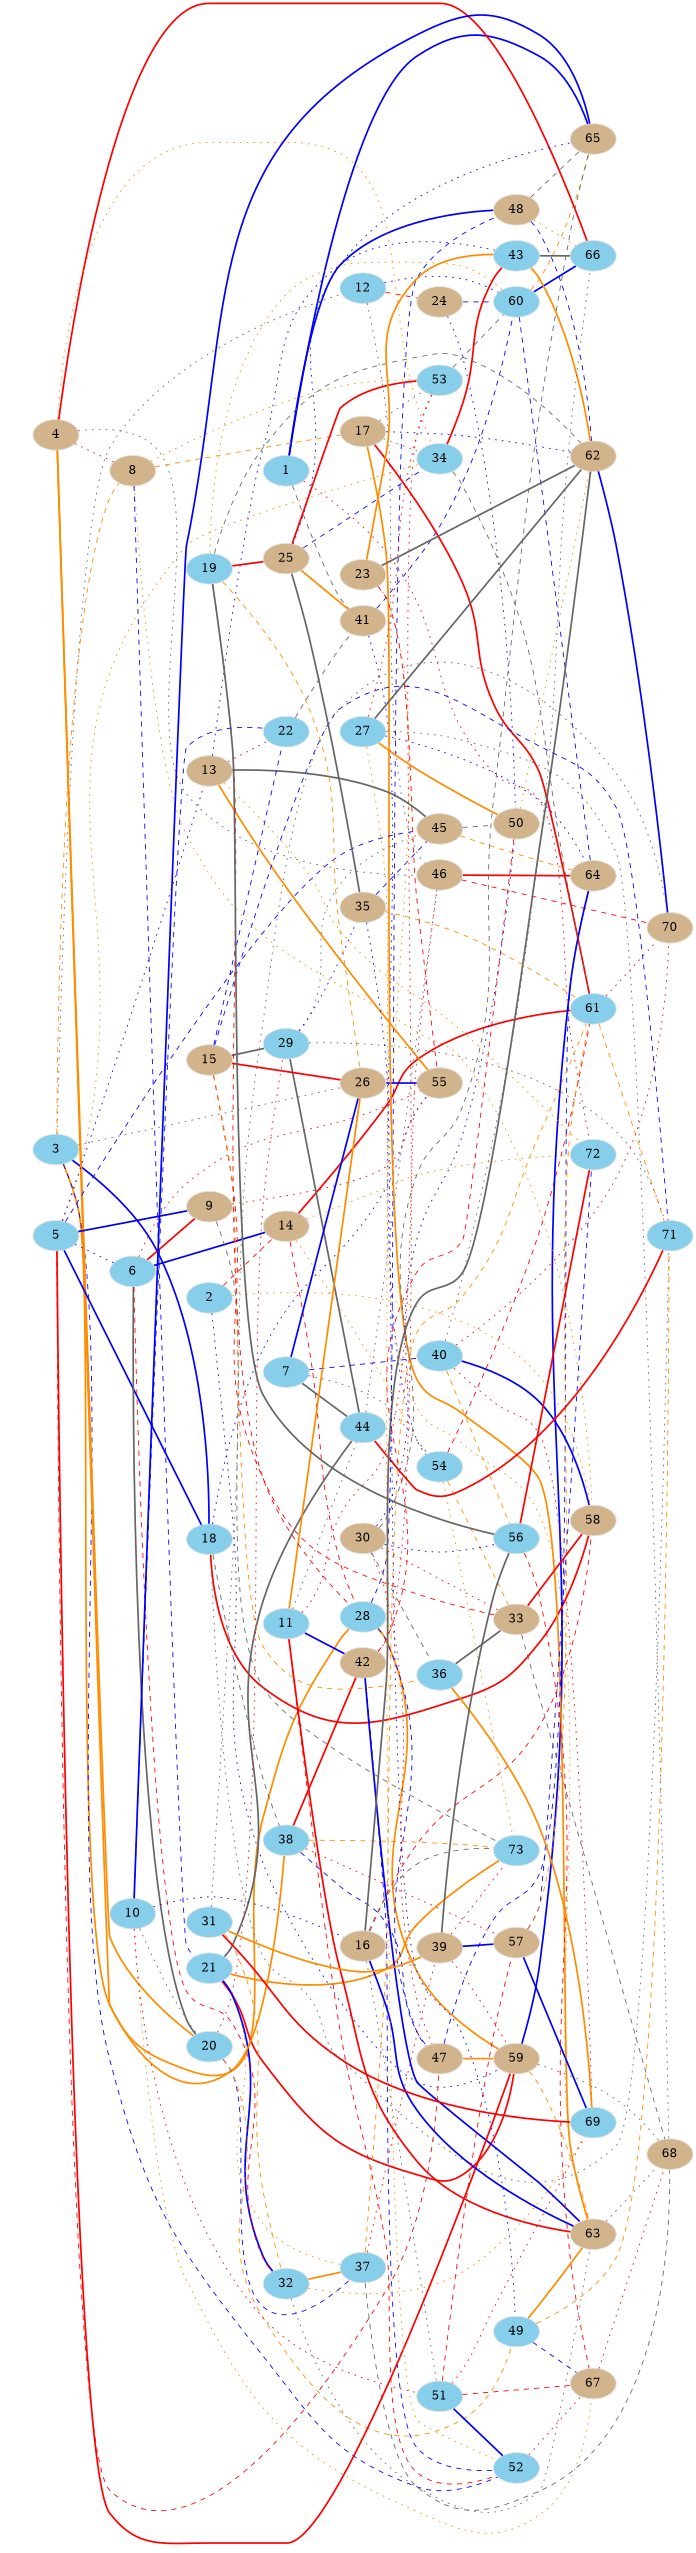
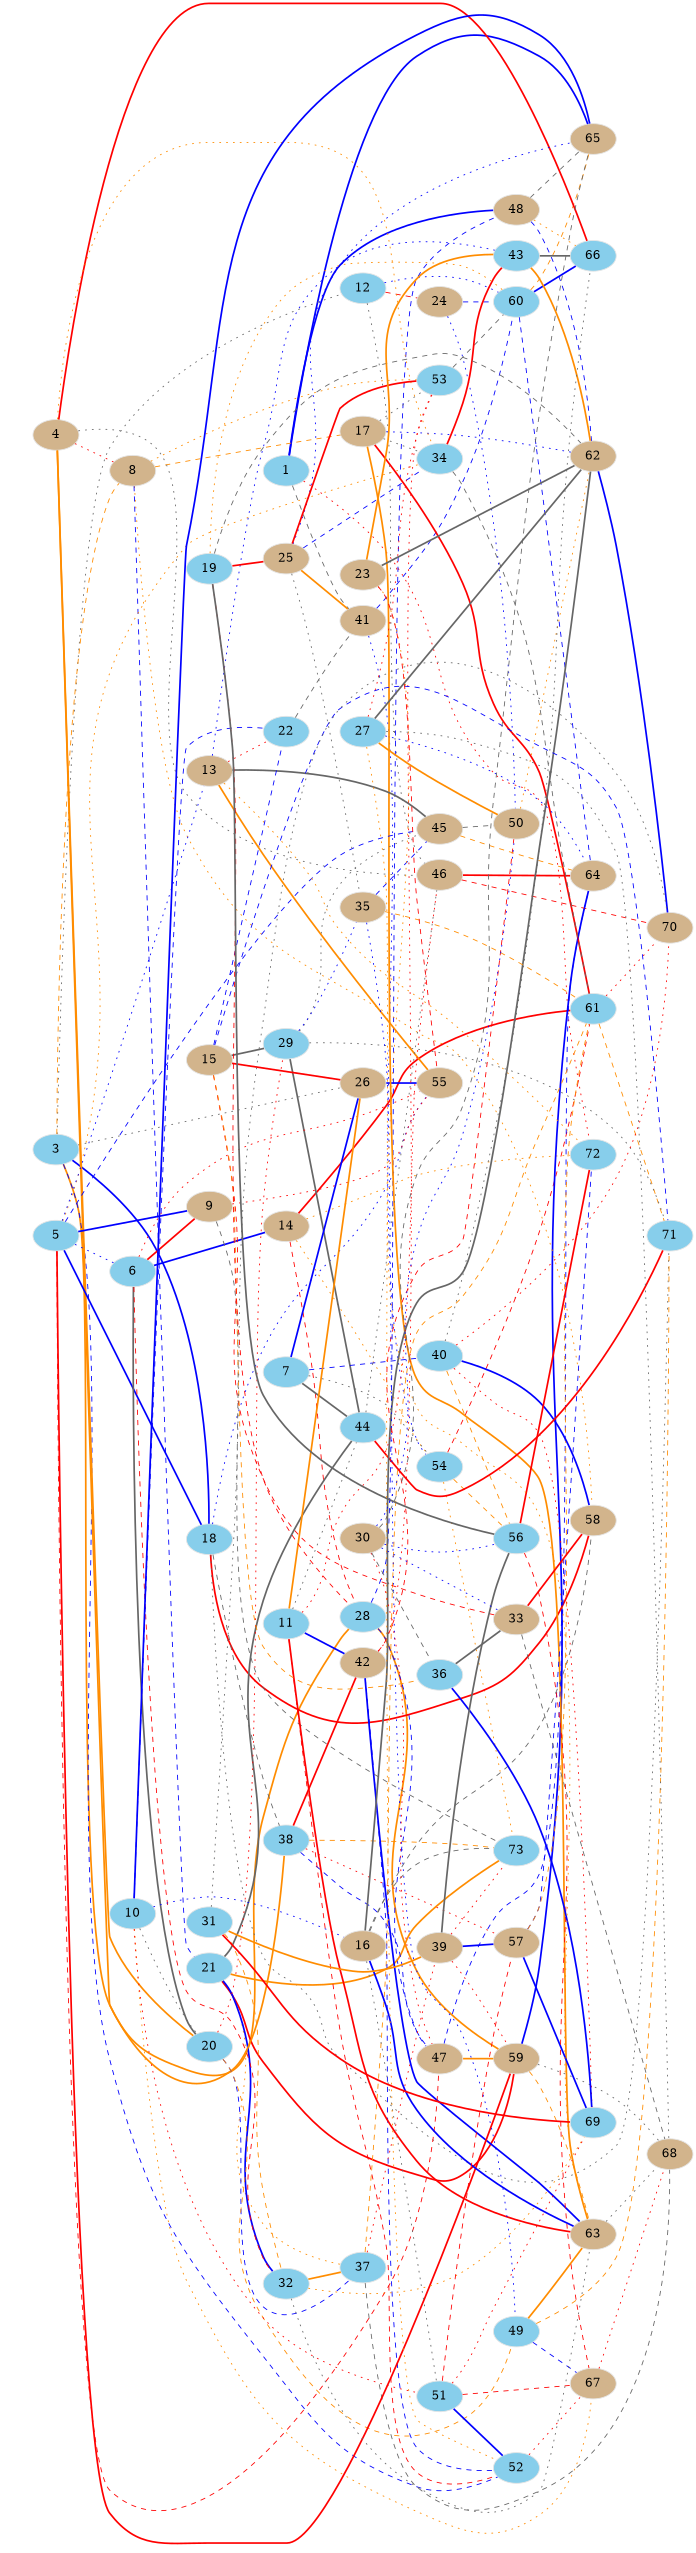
edge "25" -- "35": style bold -> dotted
edge "19" -- "26": removed
node "2": removed
edge "54" -- "33": now "54" -- "56"
edge "30" -- "33": color red -> blue
edge "58" -- "16": color red -> gray40
edge "36" -- "69": color darkorange -> blue
